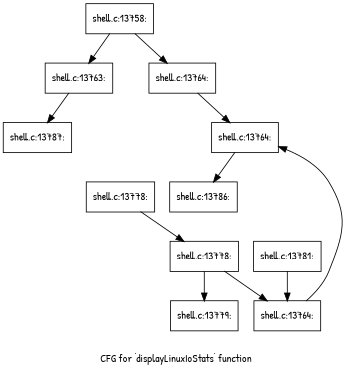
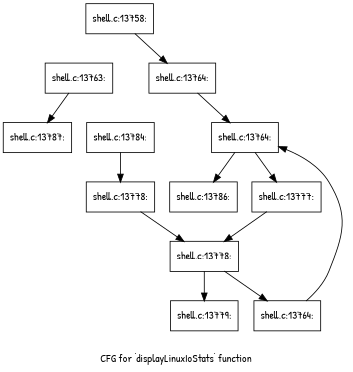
edge "shell.c:13758:" -> "shell.c:13763:": removed
node "shell.c:13784:": added
node "shell.c:13777:": added
node "shell.c:13781:": removed
